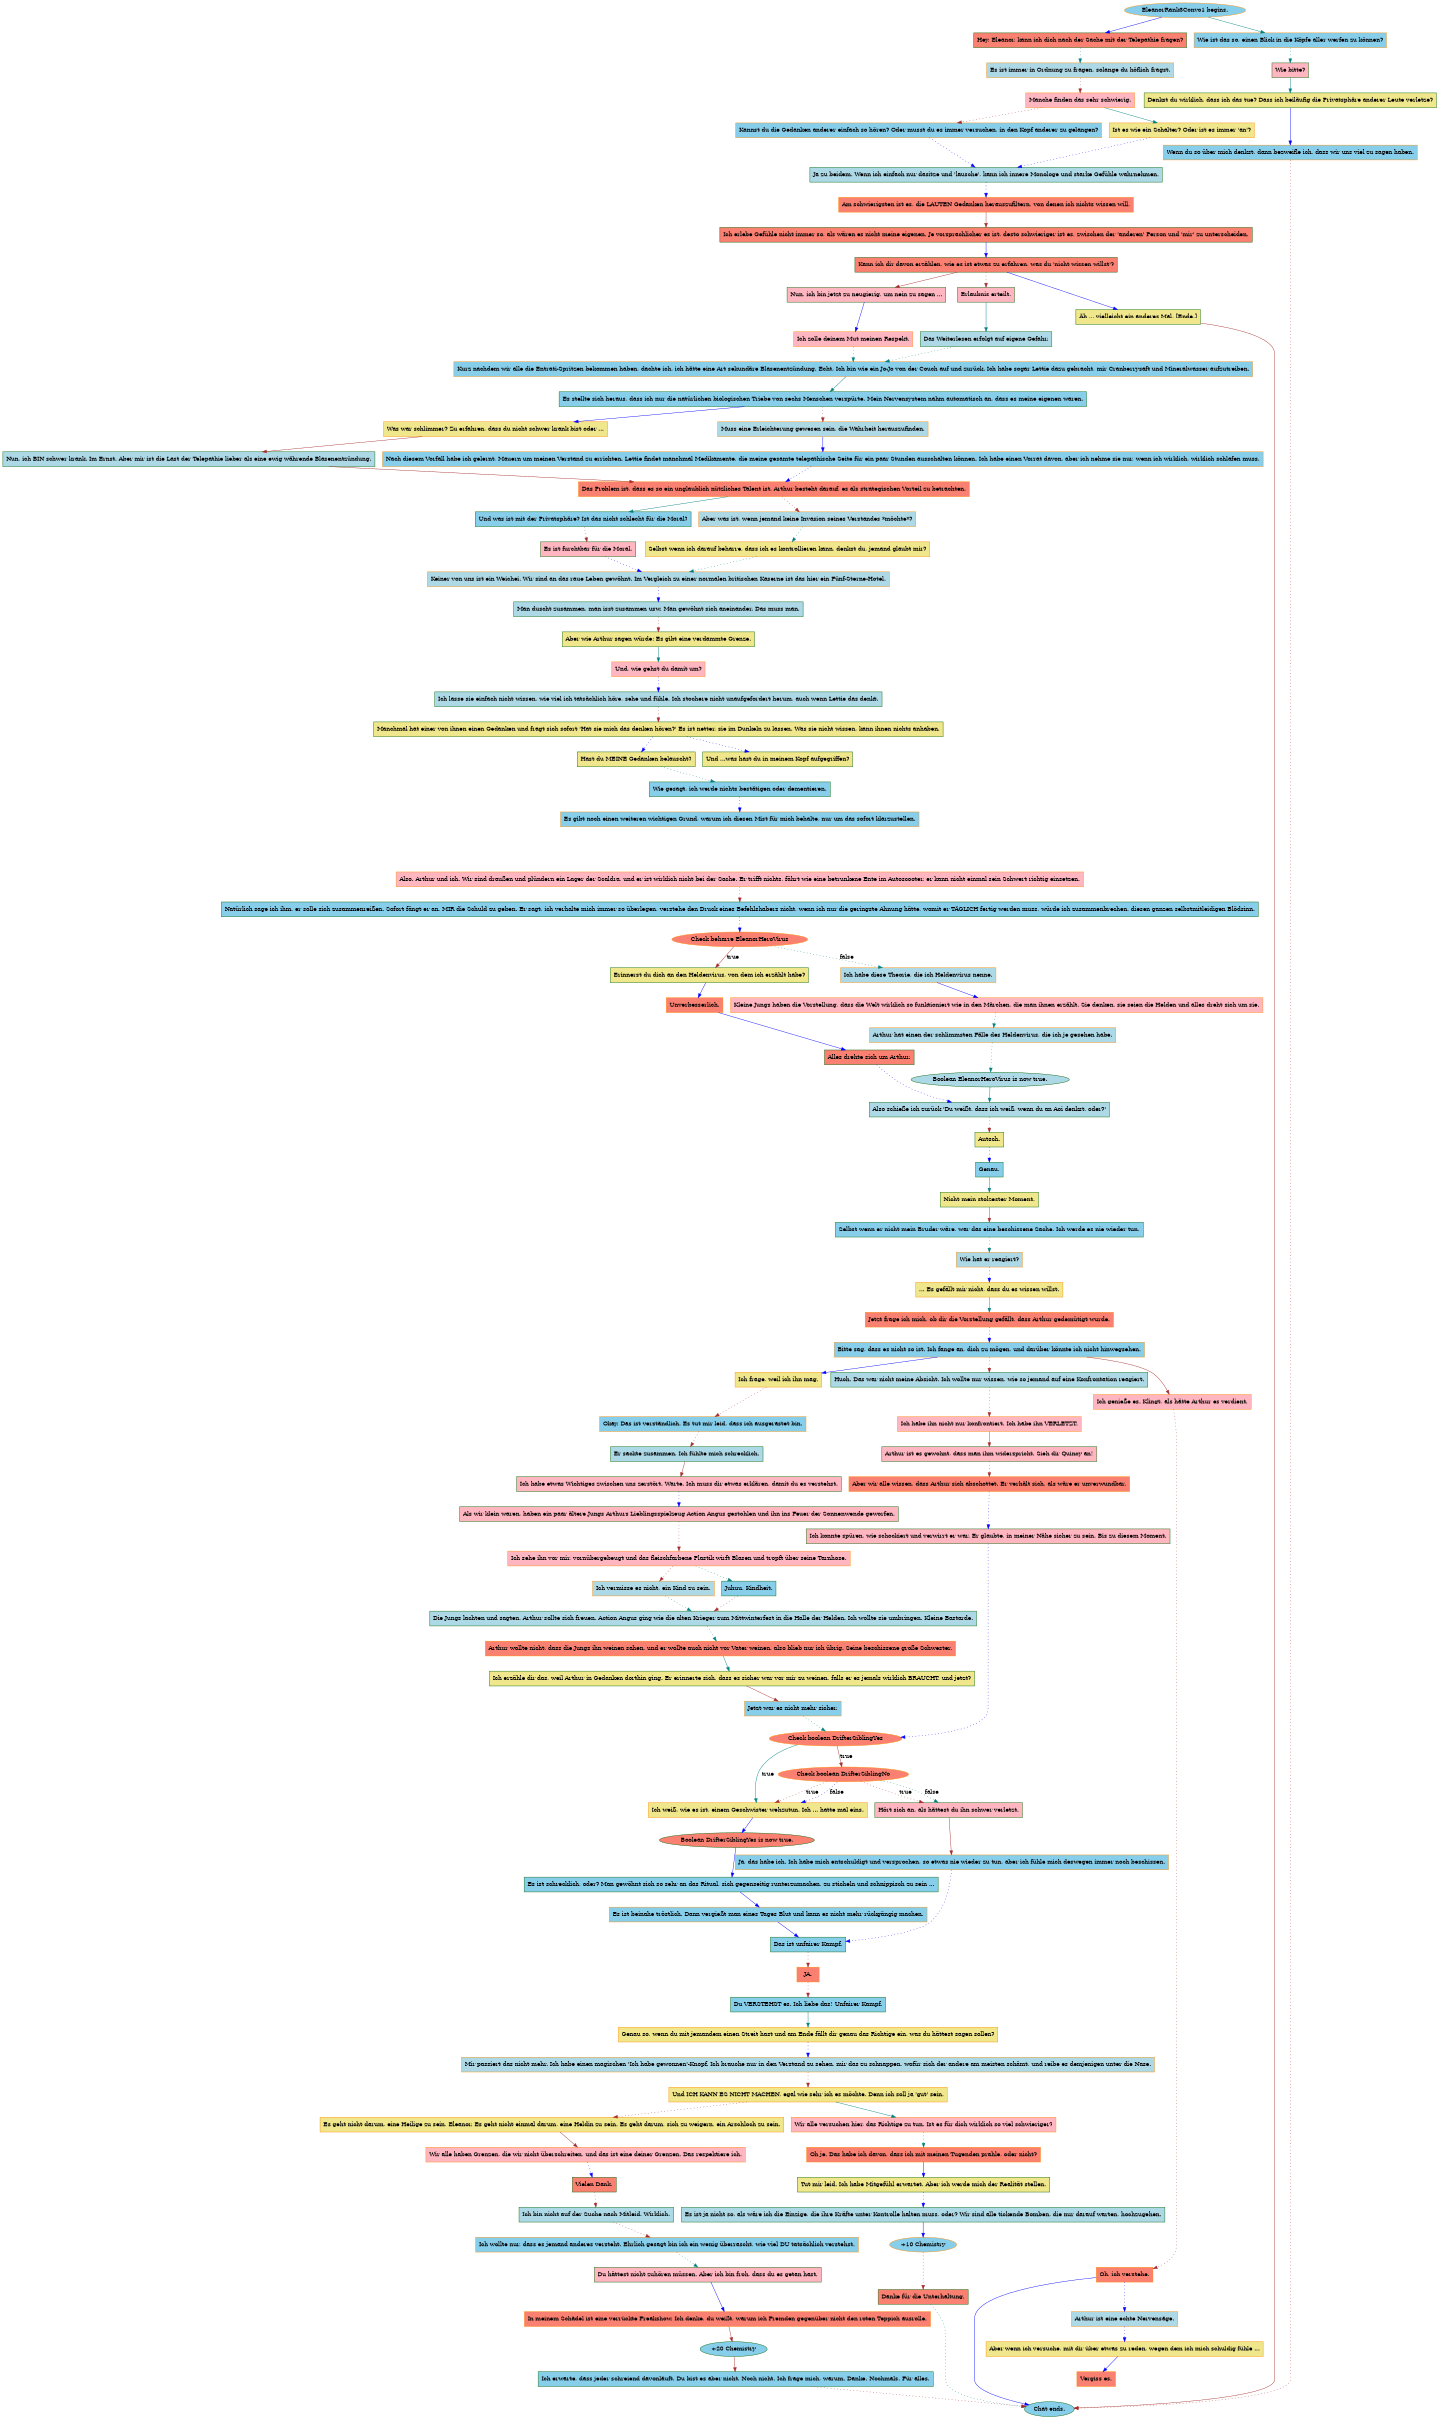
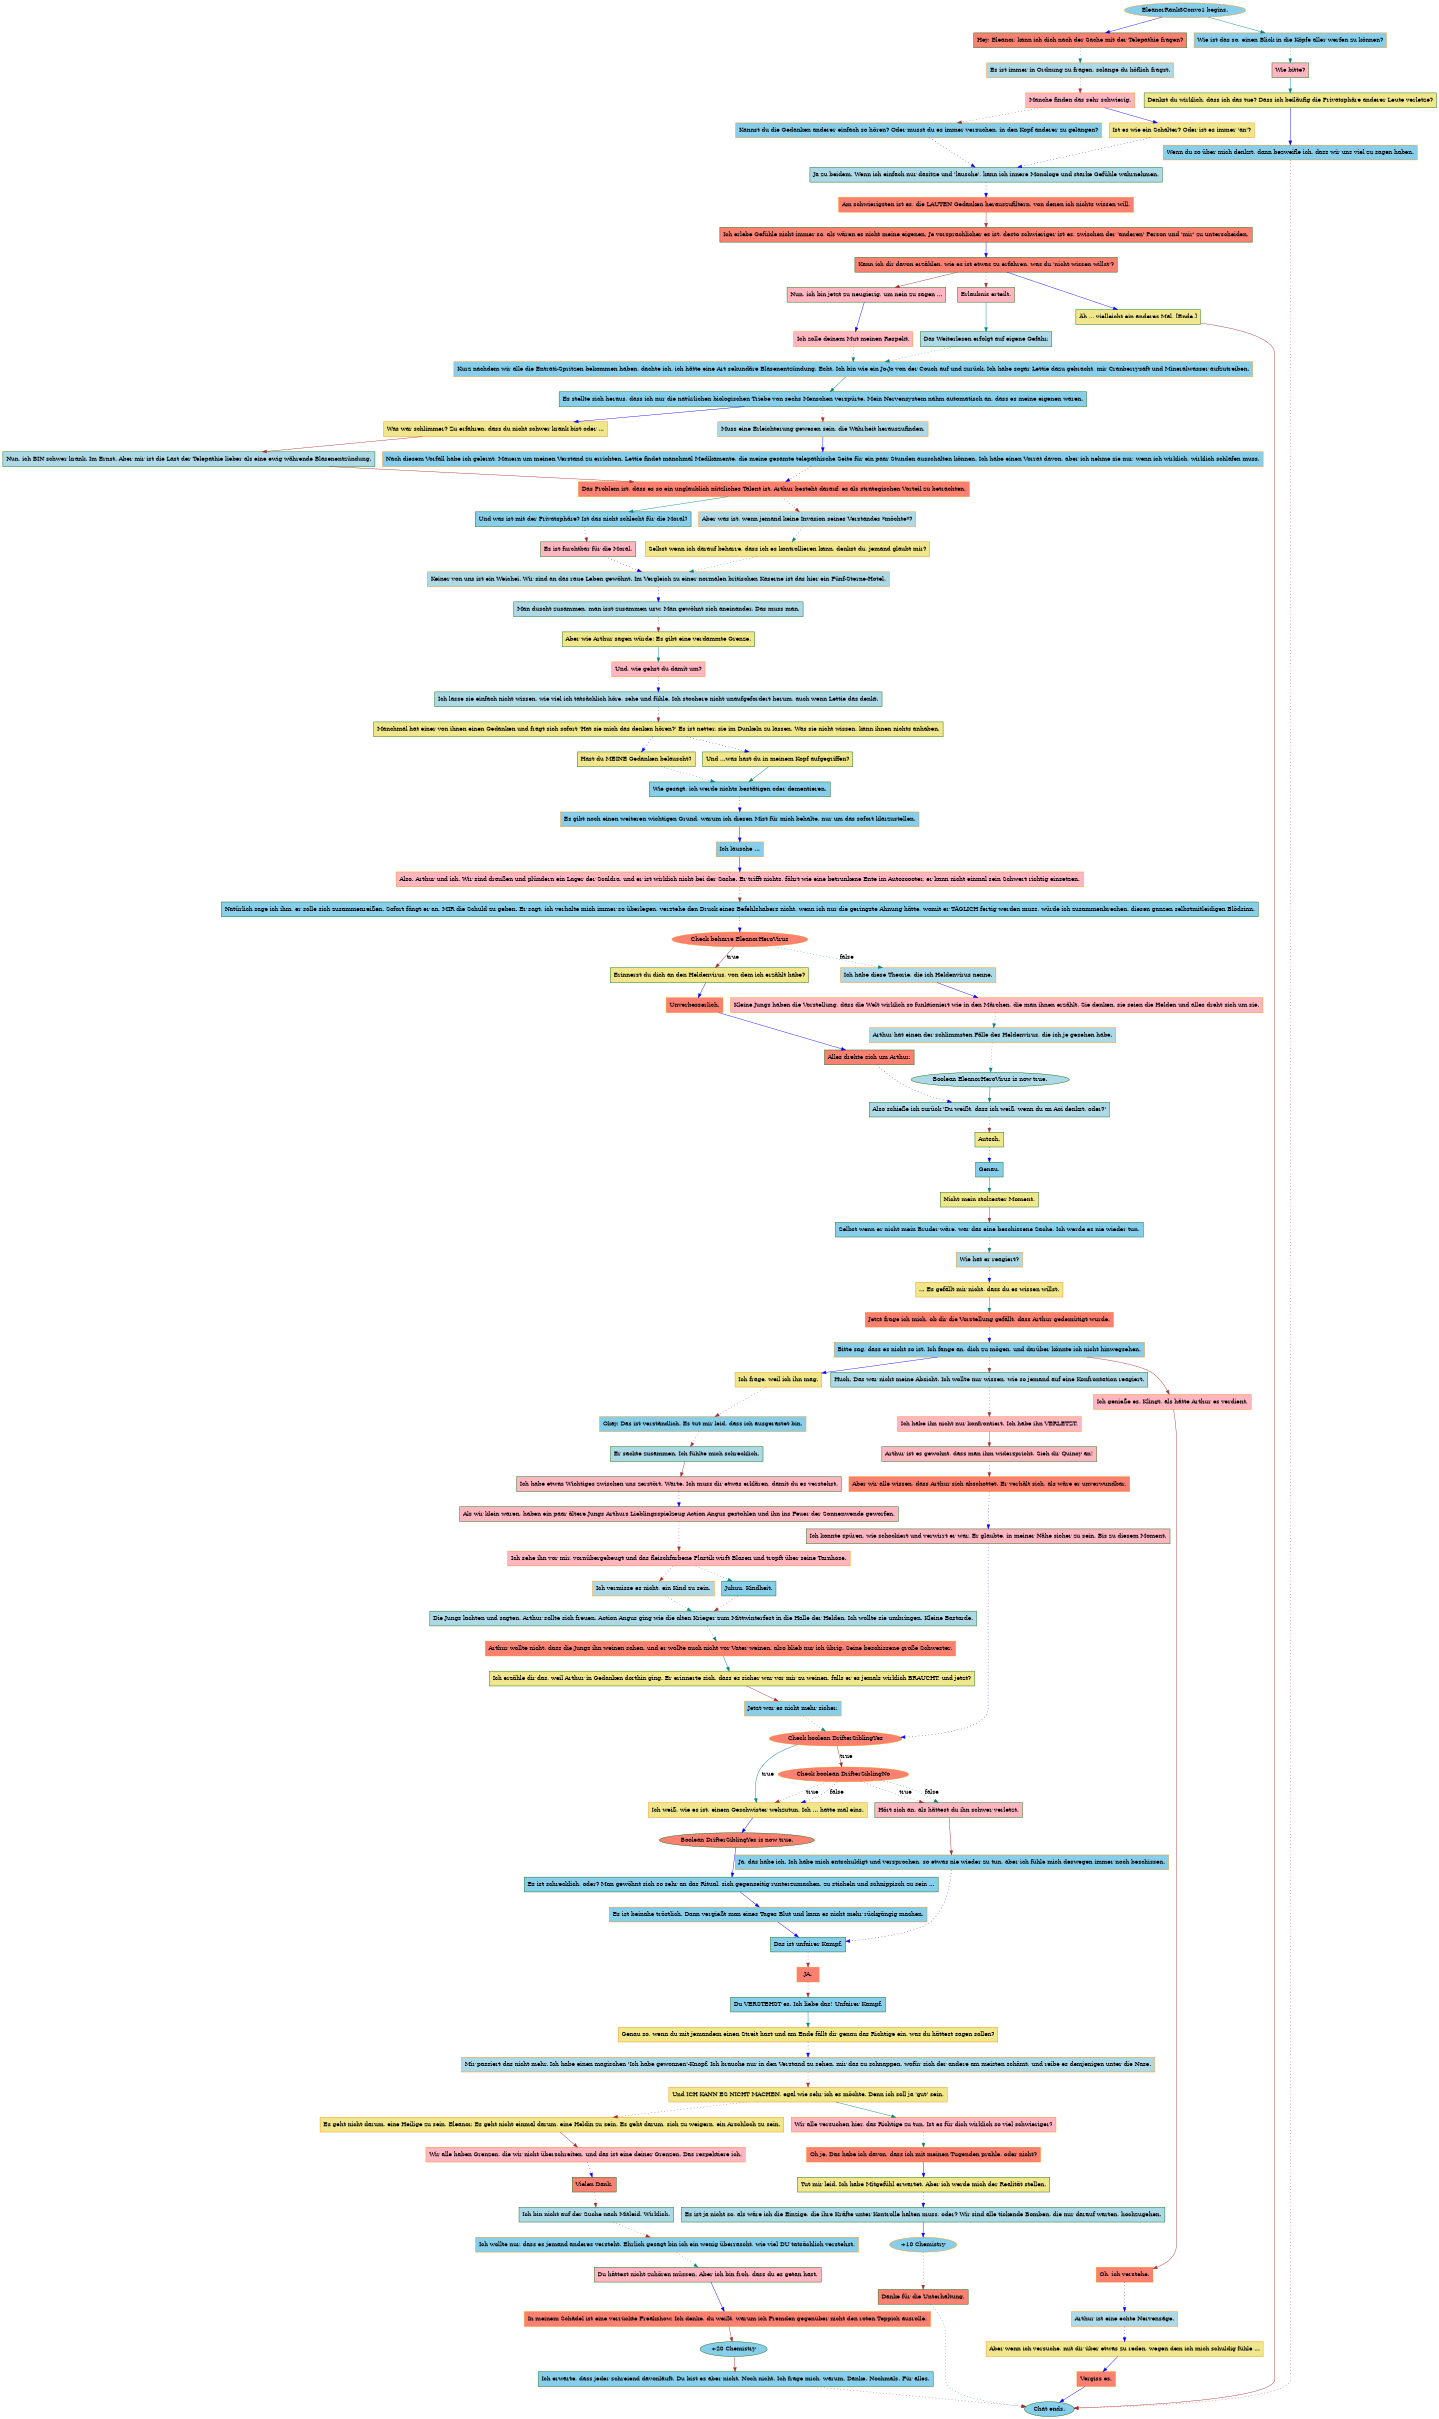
edge "Manche finden das sehr schwierig." -> "Ist es wie ein Schalter? Oder ist es immer 'an'?": color teal -> blue
edge "Und ...was hast du in meinem Kopf aufgegriffen?" -> "Wie gesagt, ich werde nichts bestätigen oder dementieren.": added
node "Ich lausche ...": added
edge "Ich genieße es. Klingt, als hätte Arthur es verdient." -> "Oh, ich verstehe.": style dotted -> solid
edge "Oh, ich verstehe." -> "Chat ends.": now "Vergiss es." -> "Chat ends."
